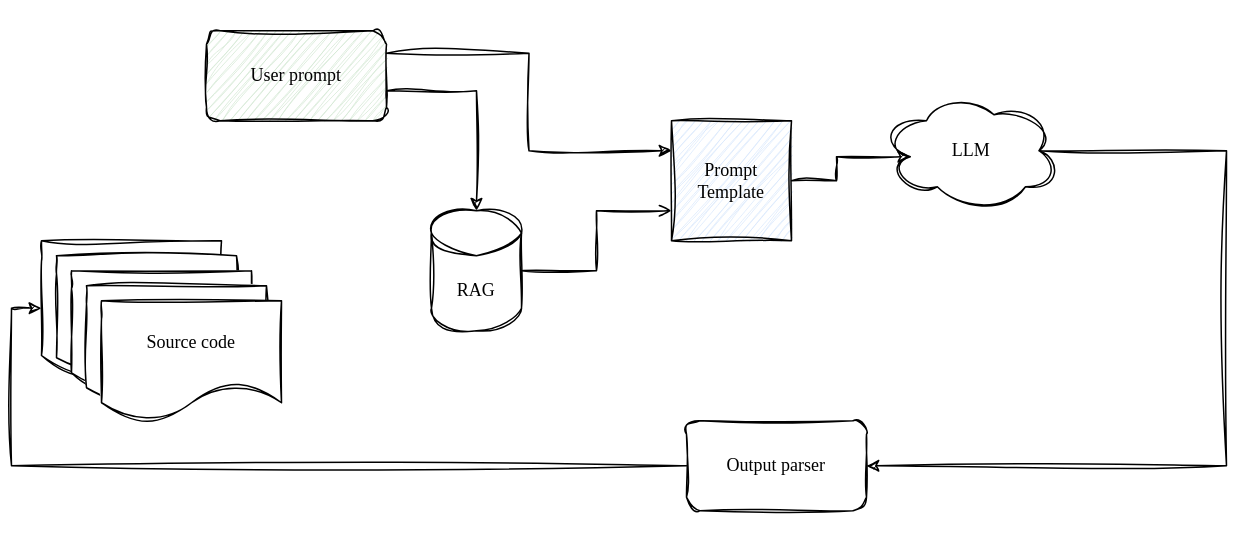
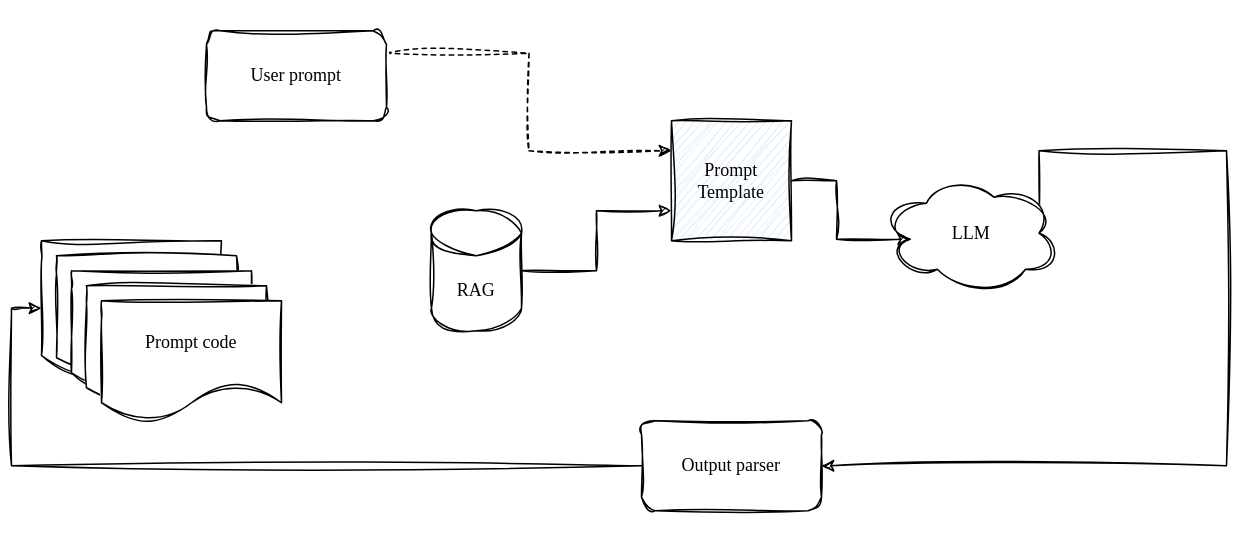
node "User prompt": fillcolor #d5e8d4 -> #ffffff
edge "User prompt" -> "Prompt Template": style solid -> dashed
edge "User prompt" -> "RAG": removed
node "LLM": moved (971, 151) -> (971, 233)
edge "RAG" -> "Prompt Template": arrowhead open -> classic
node "Source code": label "Source code" -> "Prompt code"
node "Output parser": moved (776, 466) -> (731, 466)
